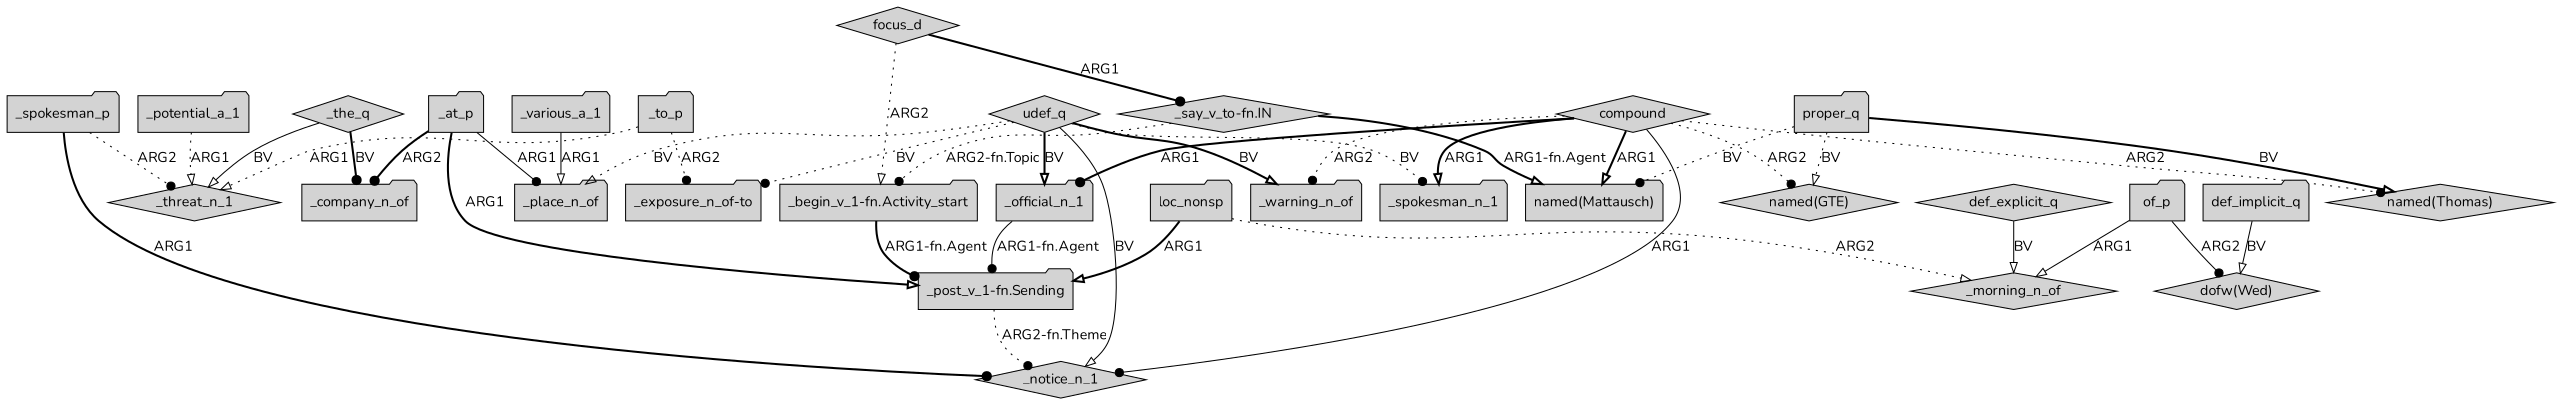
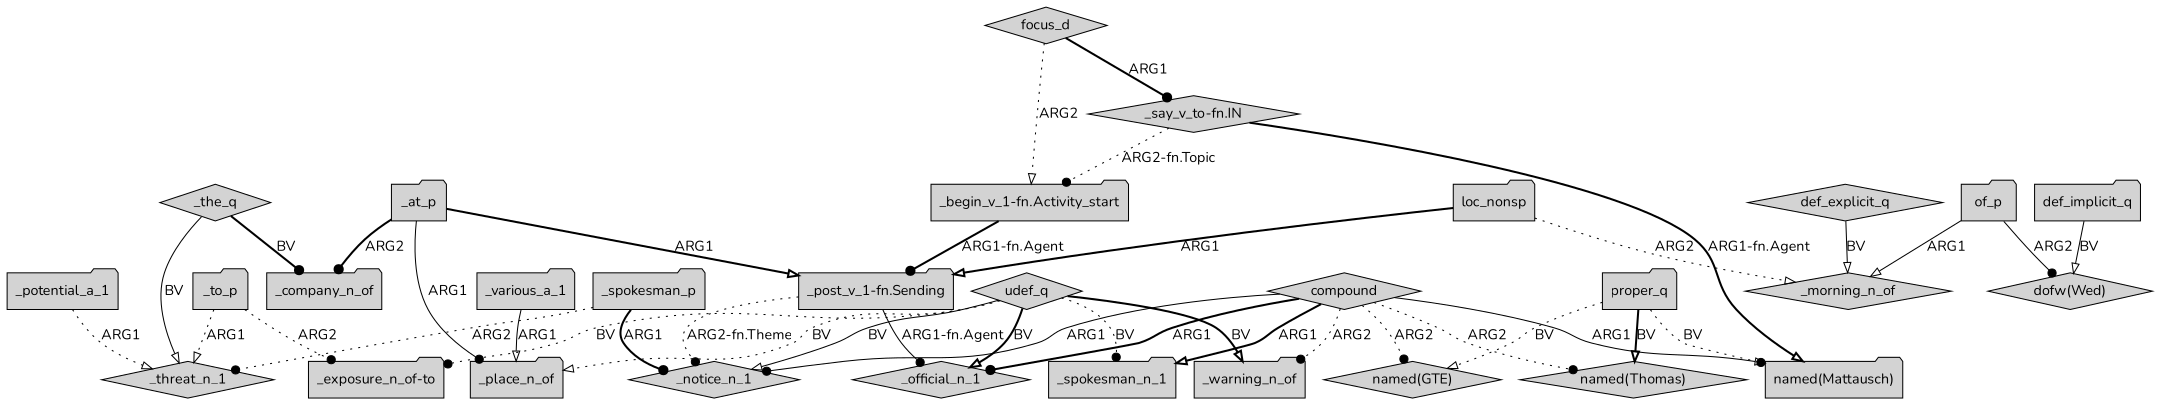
edge "compound" -> "named(Mattausch)": style bold -> solid
node "_official_n_1": shape folder -> diamond
edge "_official_n_1" -> "_post_v_1-fn.Sending": reversed
